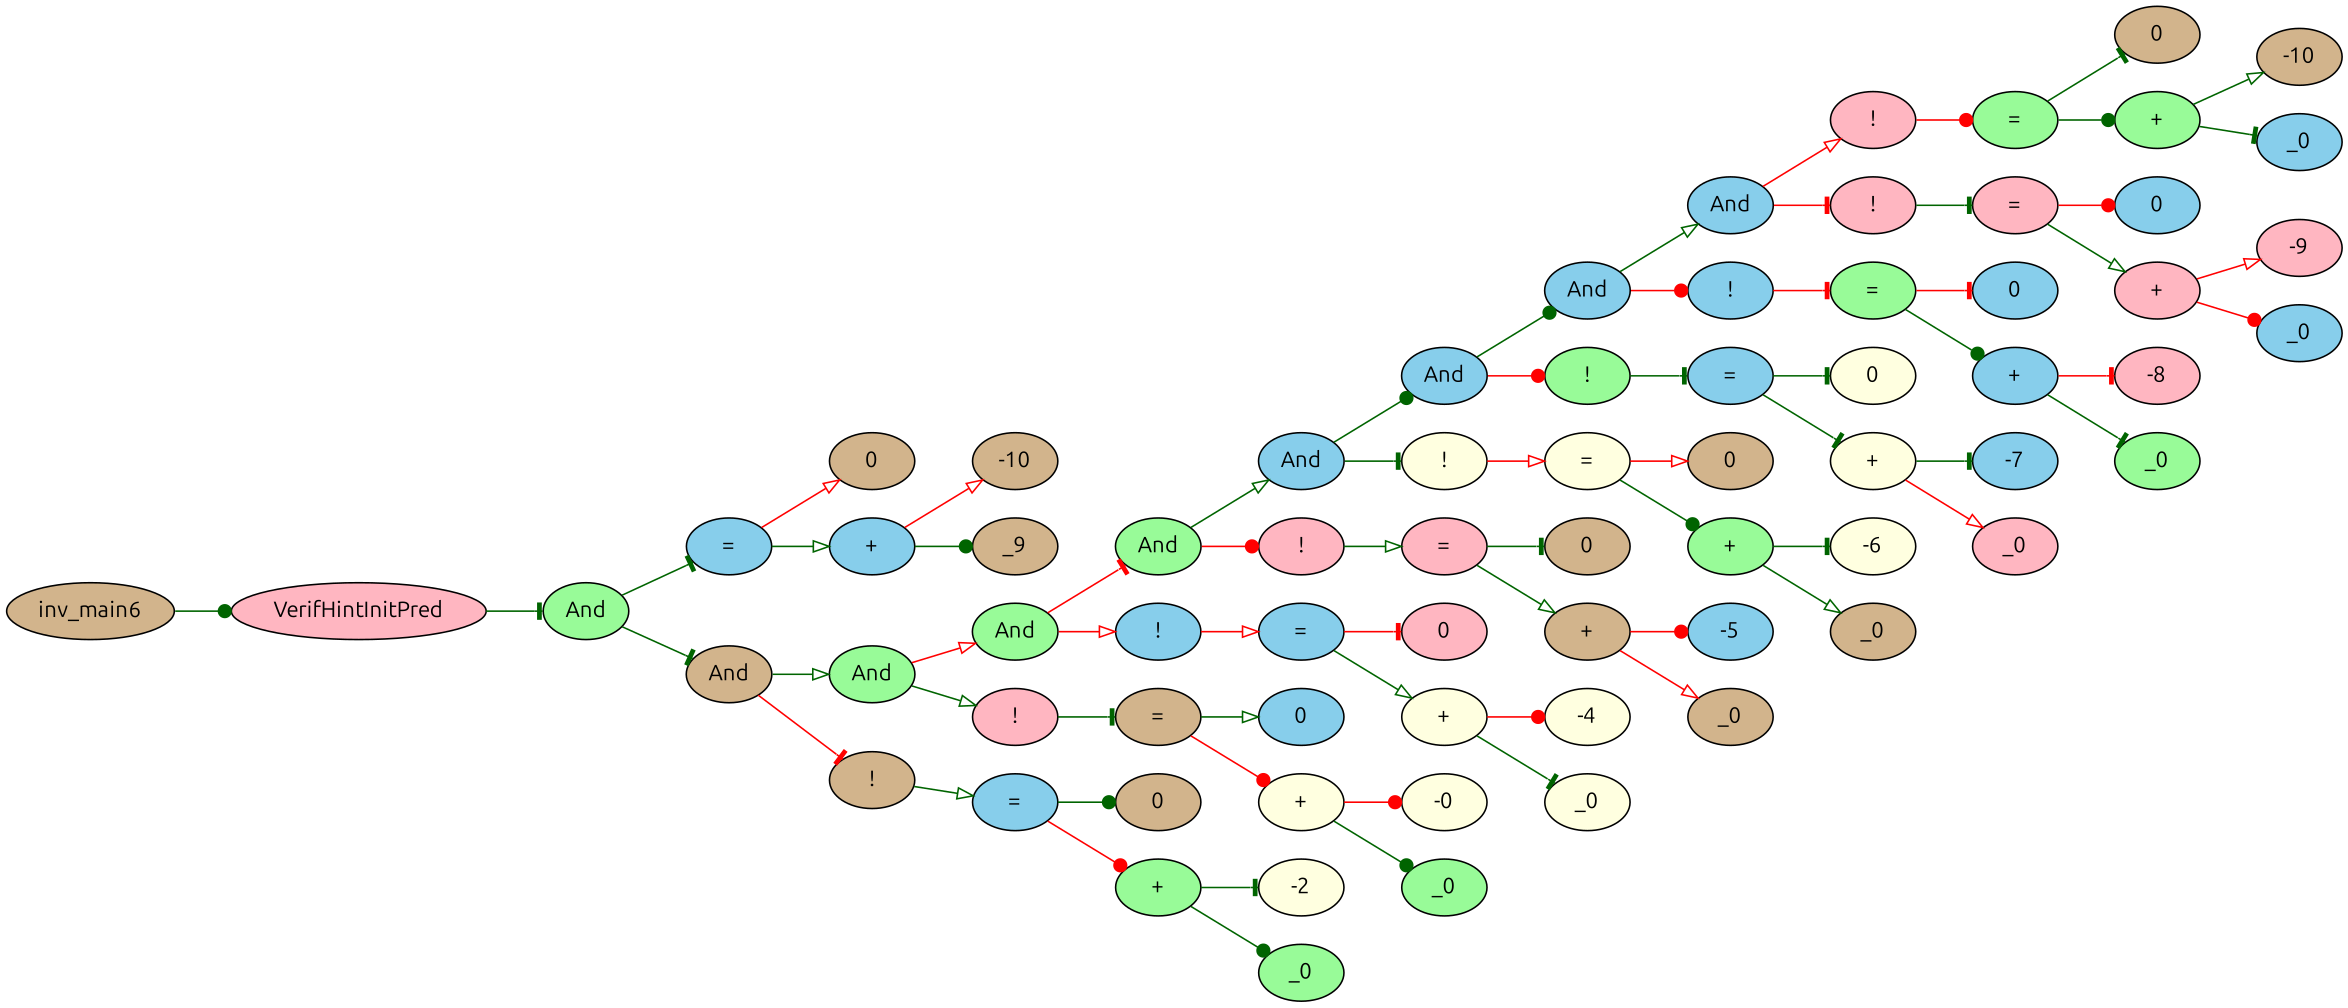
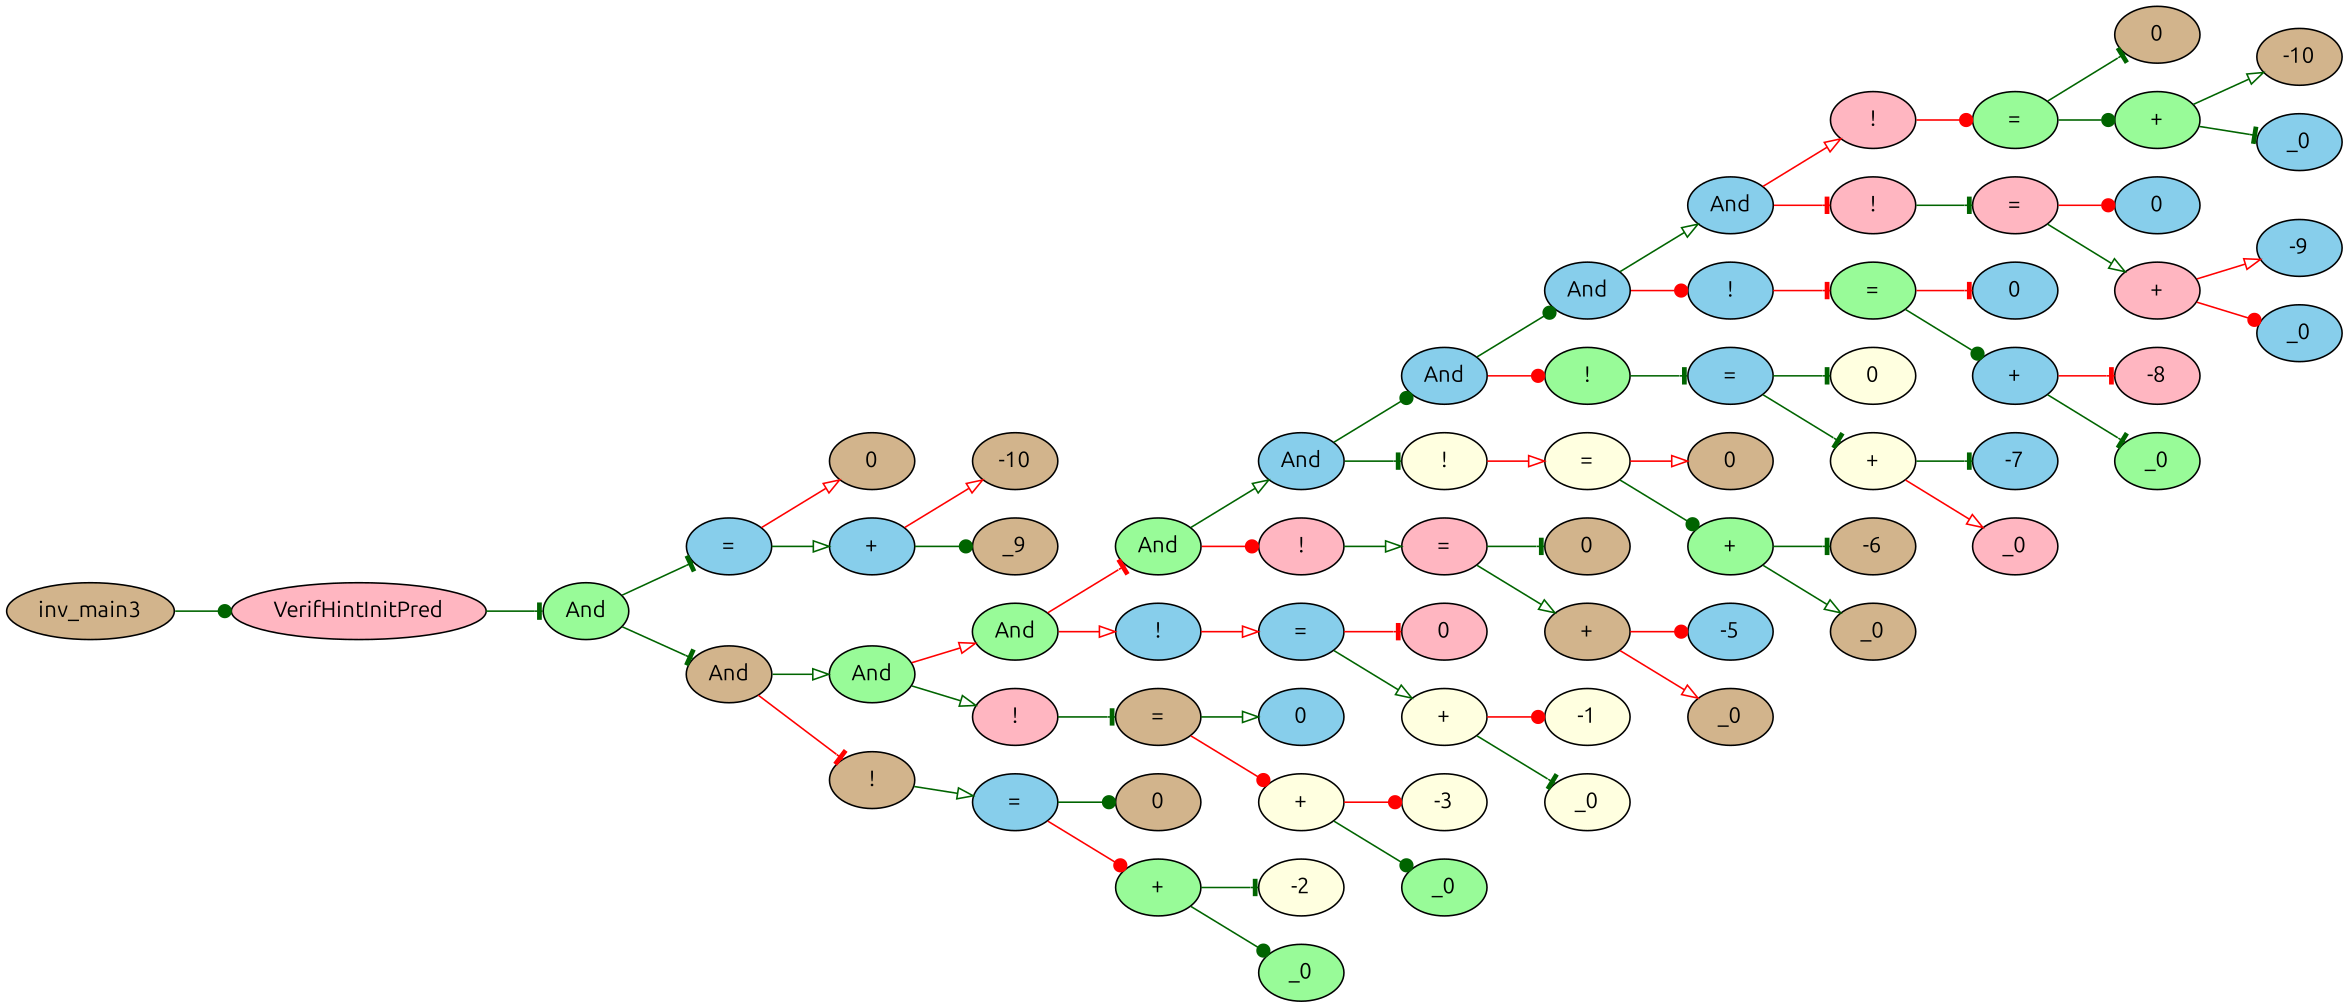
node "-9": fillcolor lightpink -> skyblue
node "-6": fillcolor lightyellow -> tan
node "inv_main6": label "inv_main6" -> "inv_main3"
node "-4": label "-4" -> "-1"
node "-0": label "-0" -> "-3"
